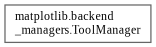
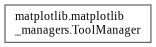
node "matplotlib.backend _managers.ToolManager": label "matplotlib.backend _managers.ToolManager" -> "matplotlib.matplotlib _managers.ToolManager"
